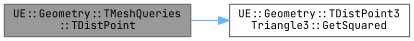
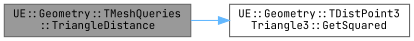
node "UE::Geometry::TMeshQueries ::TDistPoint": label "UE::Geometry::TMeshQueries ::TDistPoint" -> "UE::Geometry::TMeshQueries ::TriangleDistance"
